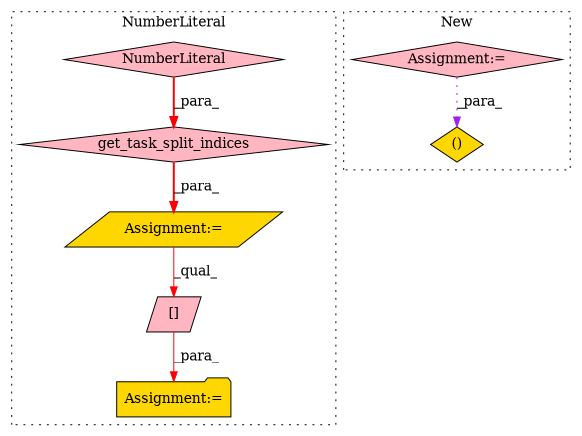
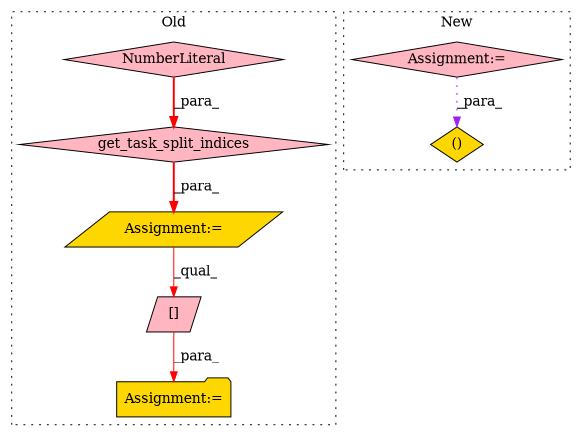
cluster "NumberLiteral": label "NumberLiteral" -> "Old"
